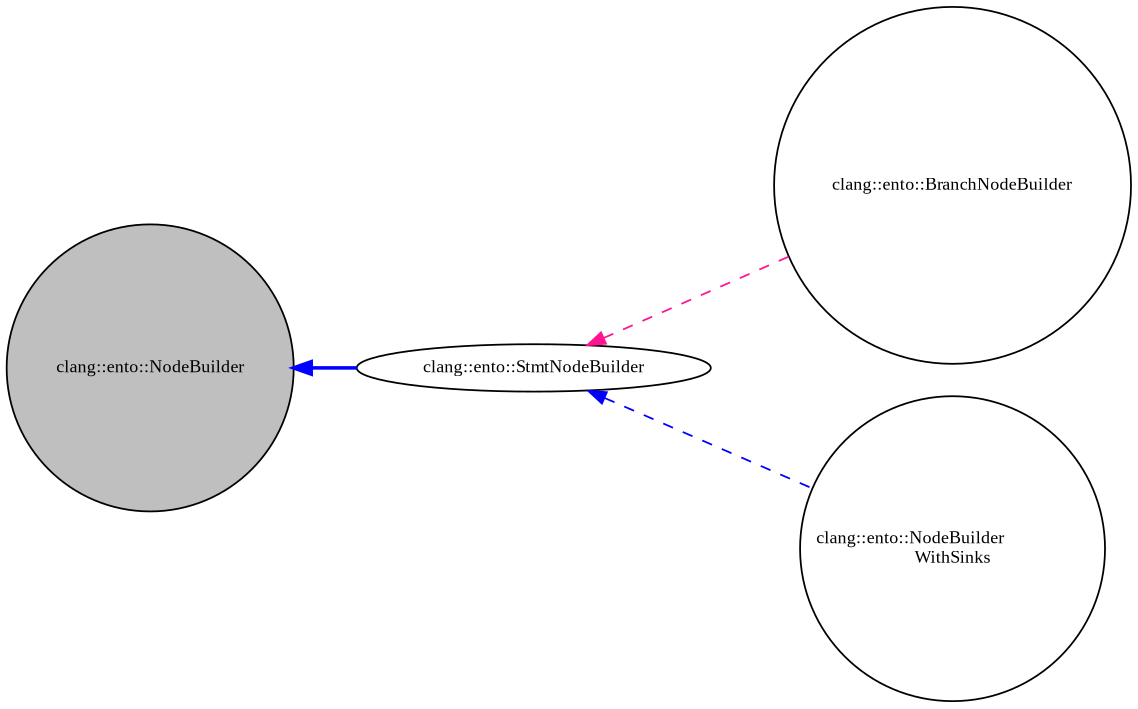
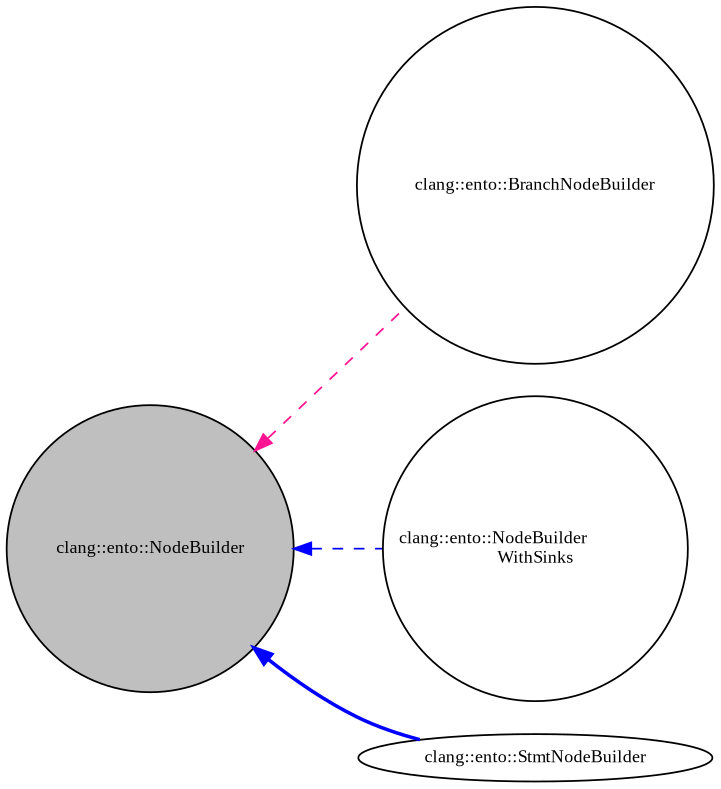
edge "clang::ento::BranchNodeBuilder" -> "clang::ento::StmtNodeBuilder": now "clang::ento::BranchNodeBuilder" -> "clang::ento::NodeBuilder"
edge "clang::ento::NodeBuilder WithSinks" -> "clang::ento::StmtNodeBuilder": now "clang::ento::NodeBuilder WithSinks" -> "clang::ento::NodeBuilder"
